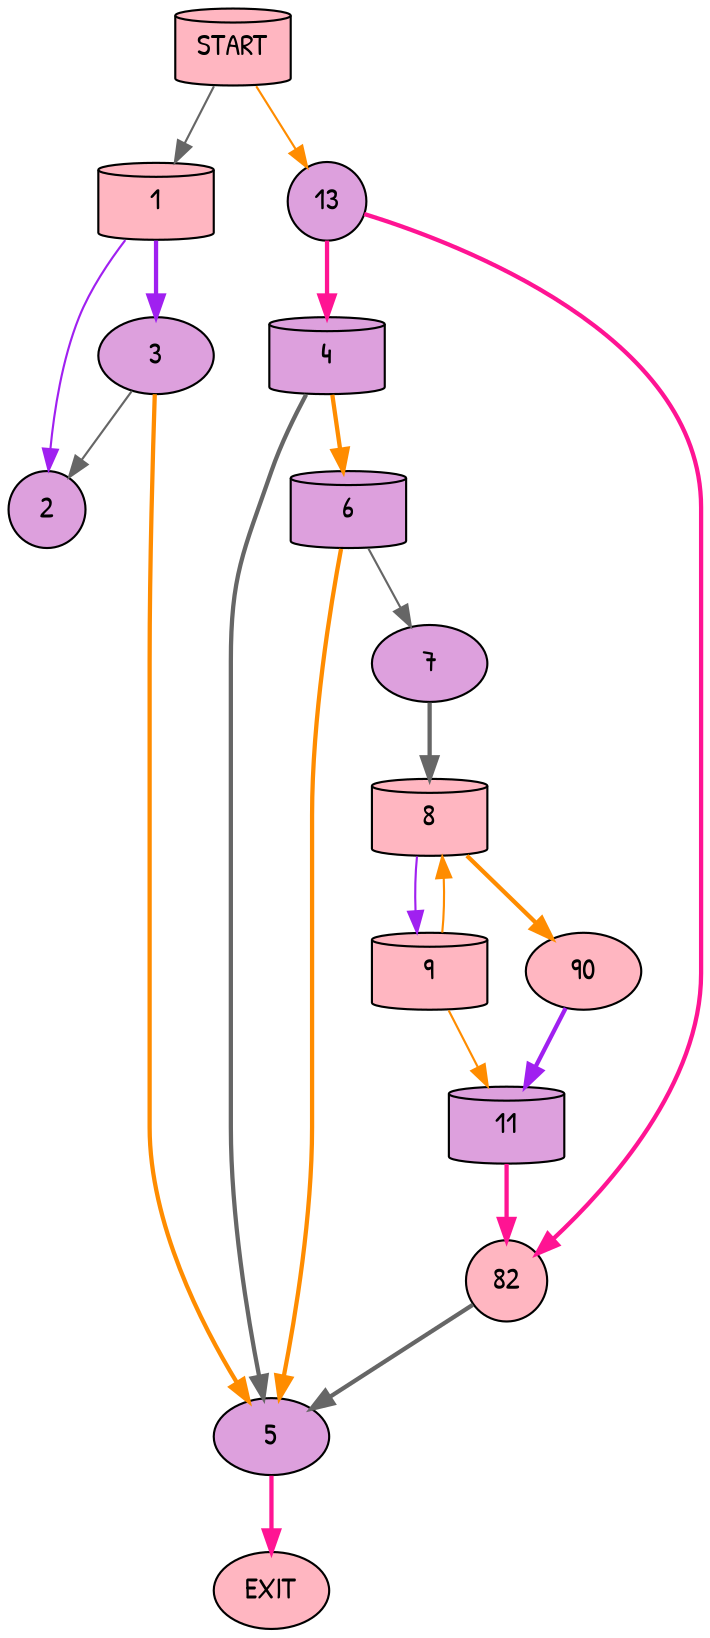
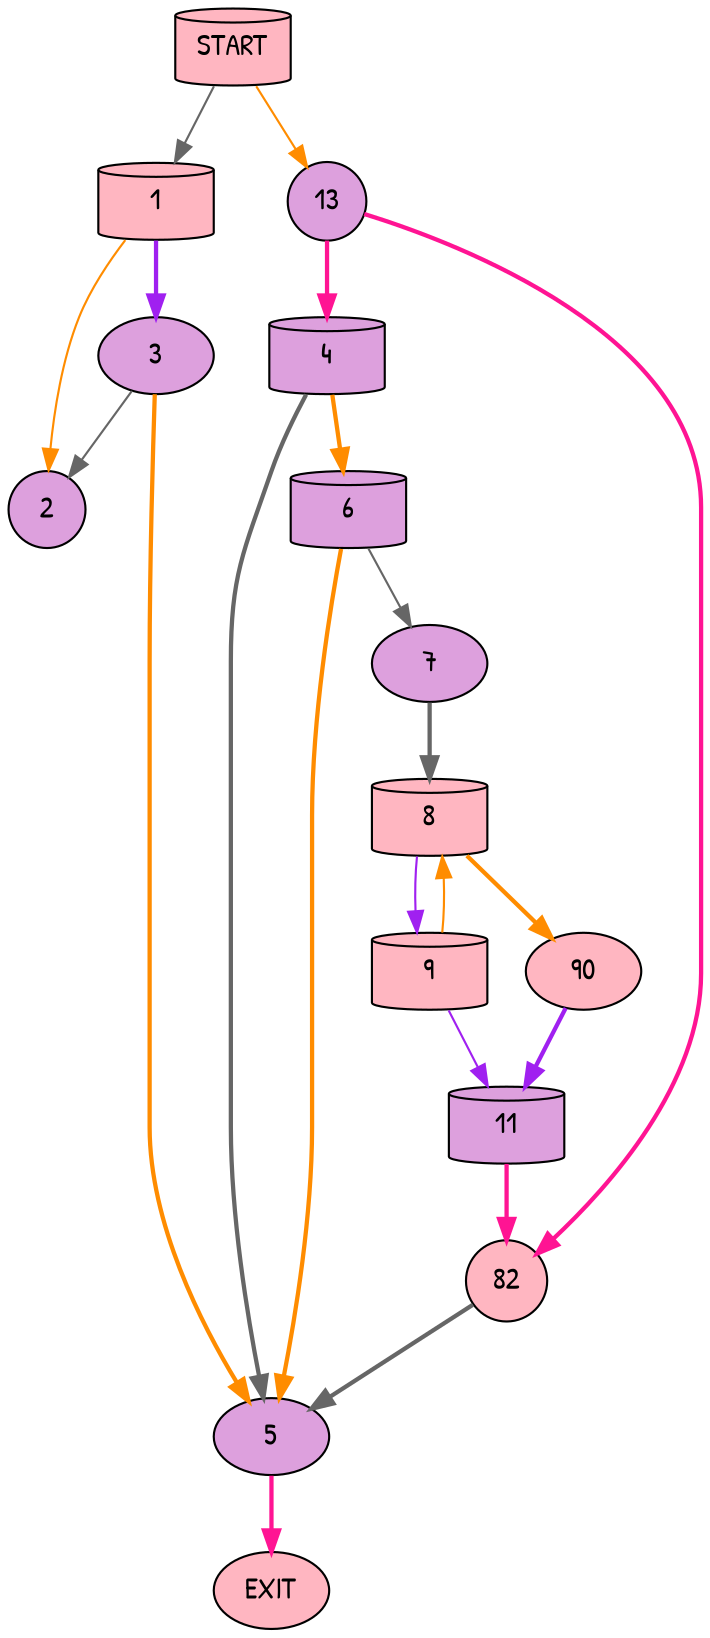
edge "1" -> "2": color purple -> darkorange
edge "9" -> "11": color darkorange -> purple
